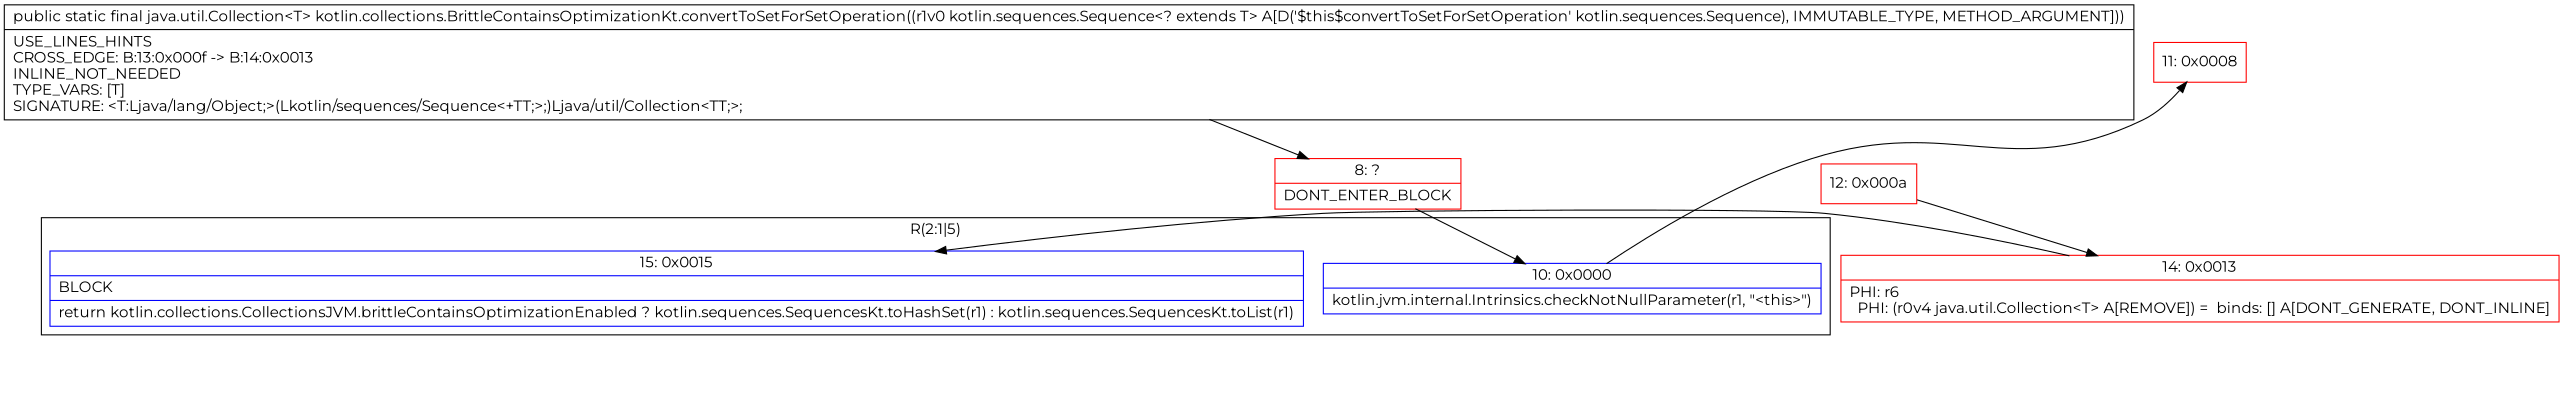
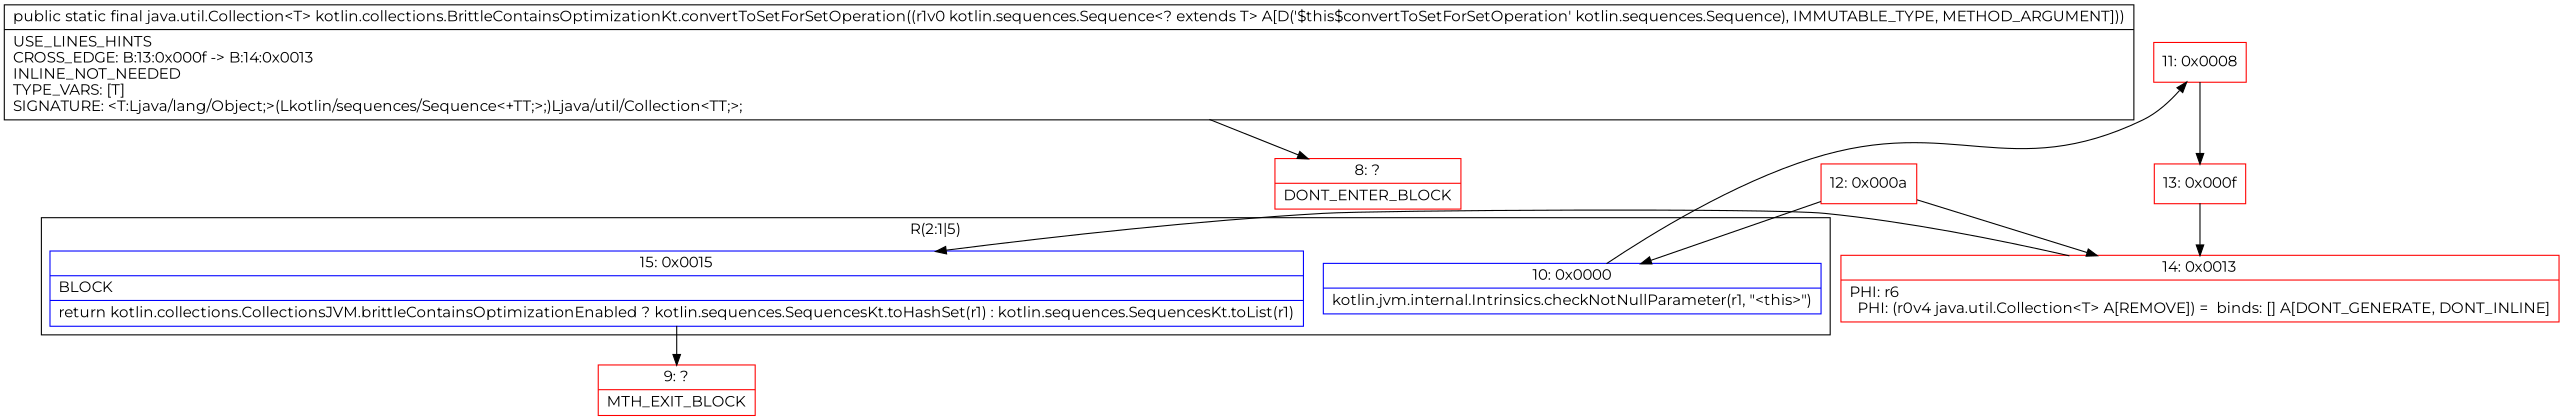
node "13: 0x000f": added
edge "8: ?" -> "10: 0x0000": now "12: 0x000a" -> "10: 0x0000"
node "9: ?": added
